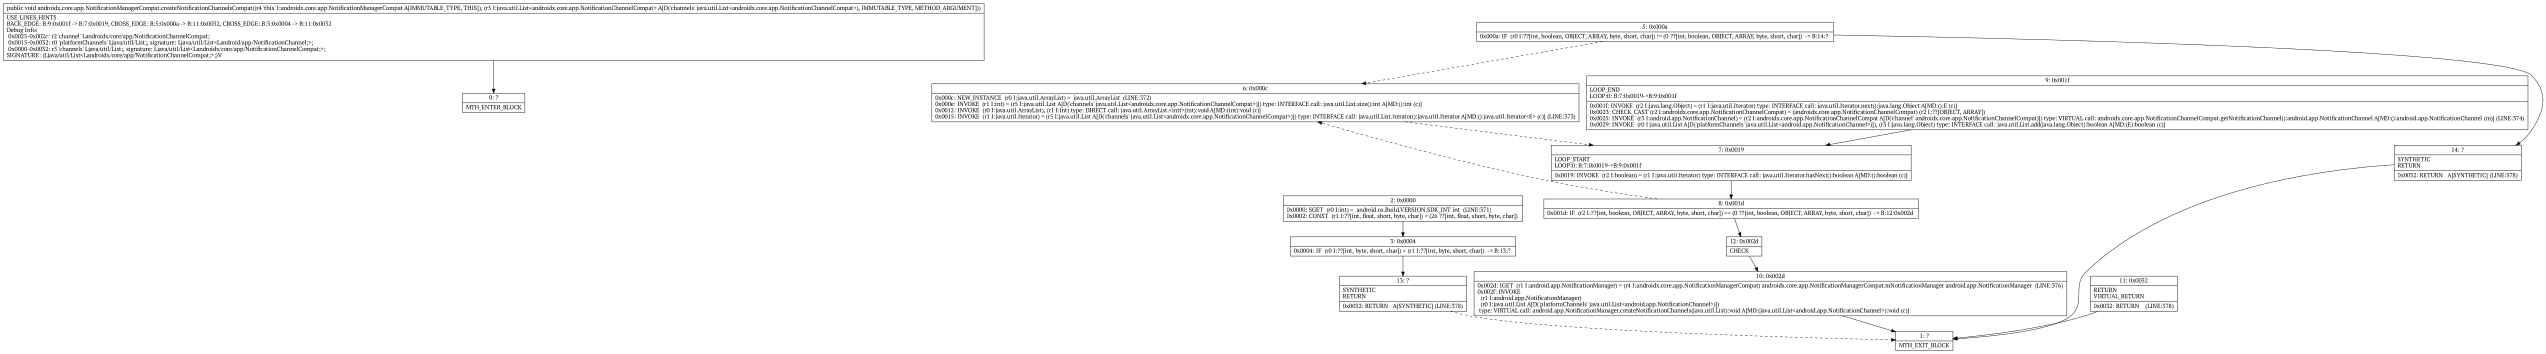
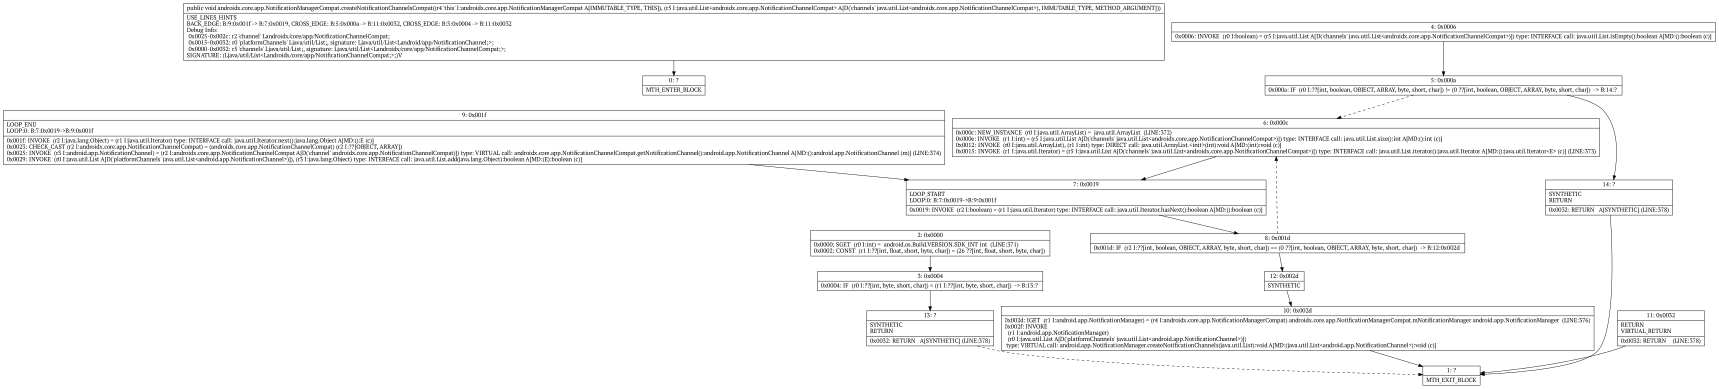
node "4: 0x0006": added
edge "6: 0x000c" -> "7: 0x0019": style dashed -> solid
node "12: 0x002d": text "CHECK" -> "SYNTHETIC"
